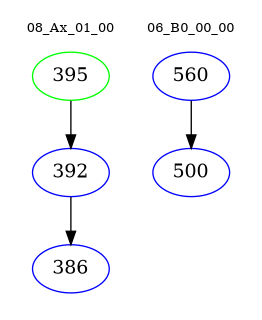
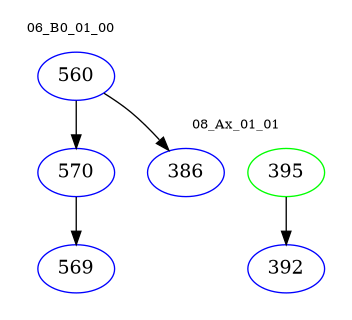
cluster "08_Ax_01_00": label "08_Ax_01_00" -> "08_Ax_01_01"
cluster "06_B0_00_00": label "06_B0_00_00" -> "06_B0_01_00"
node "500": label "500" -> "570"
edge "392" -> "386": now "560" -> "386"
node "569": added
